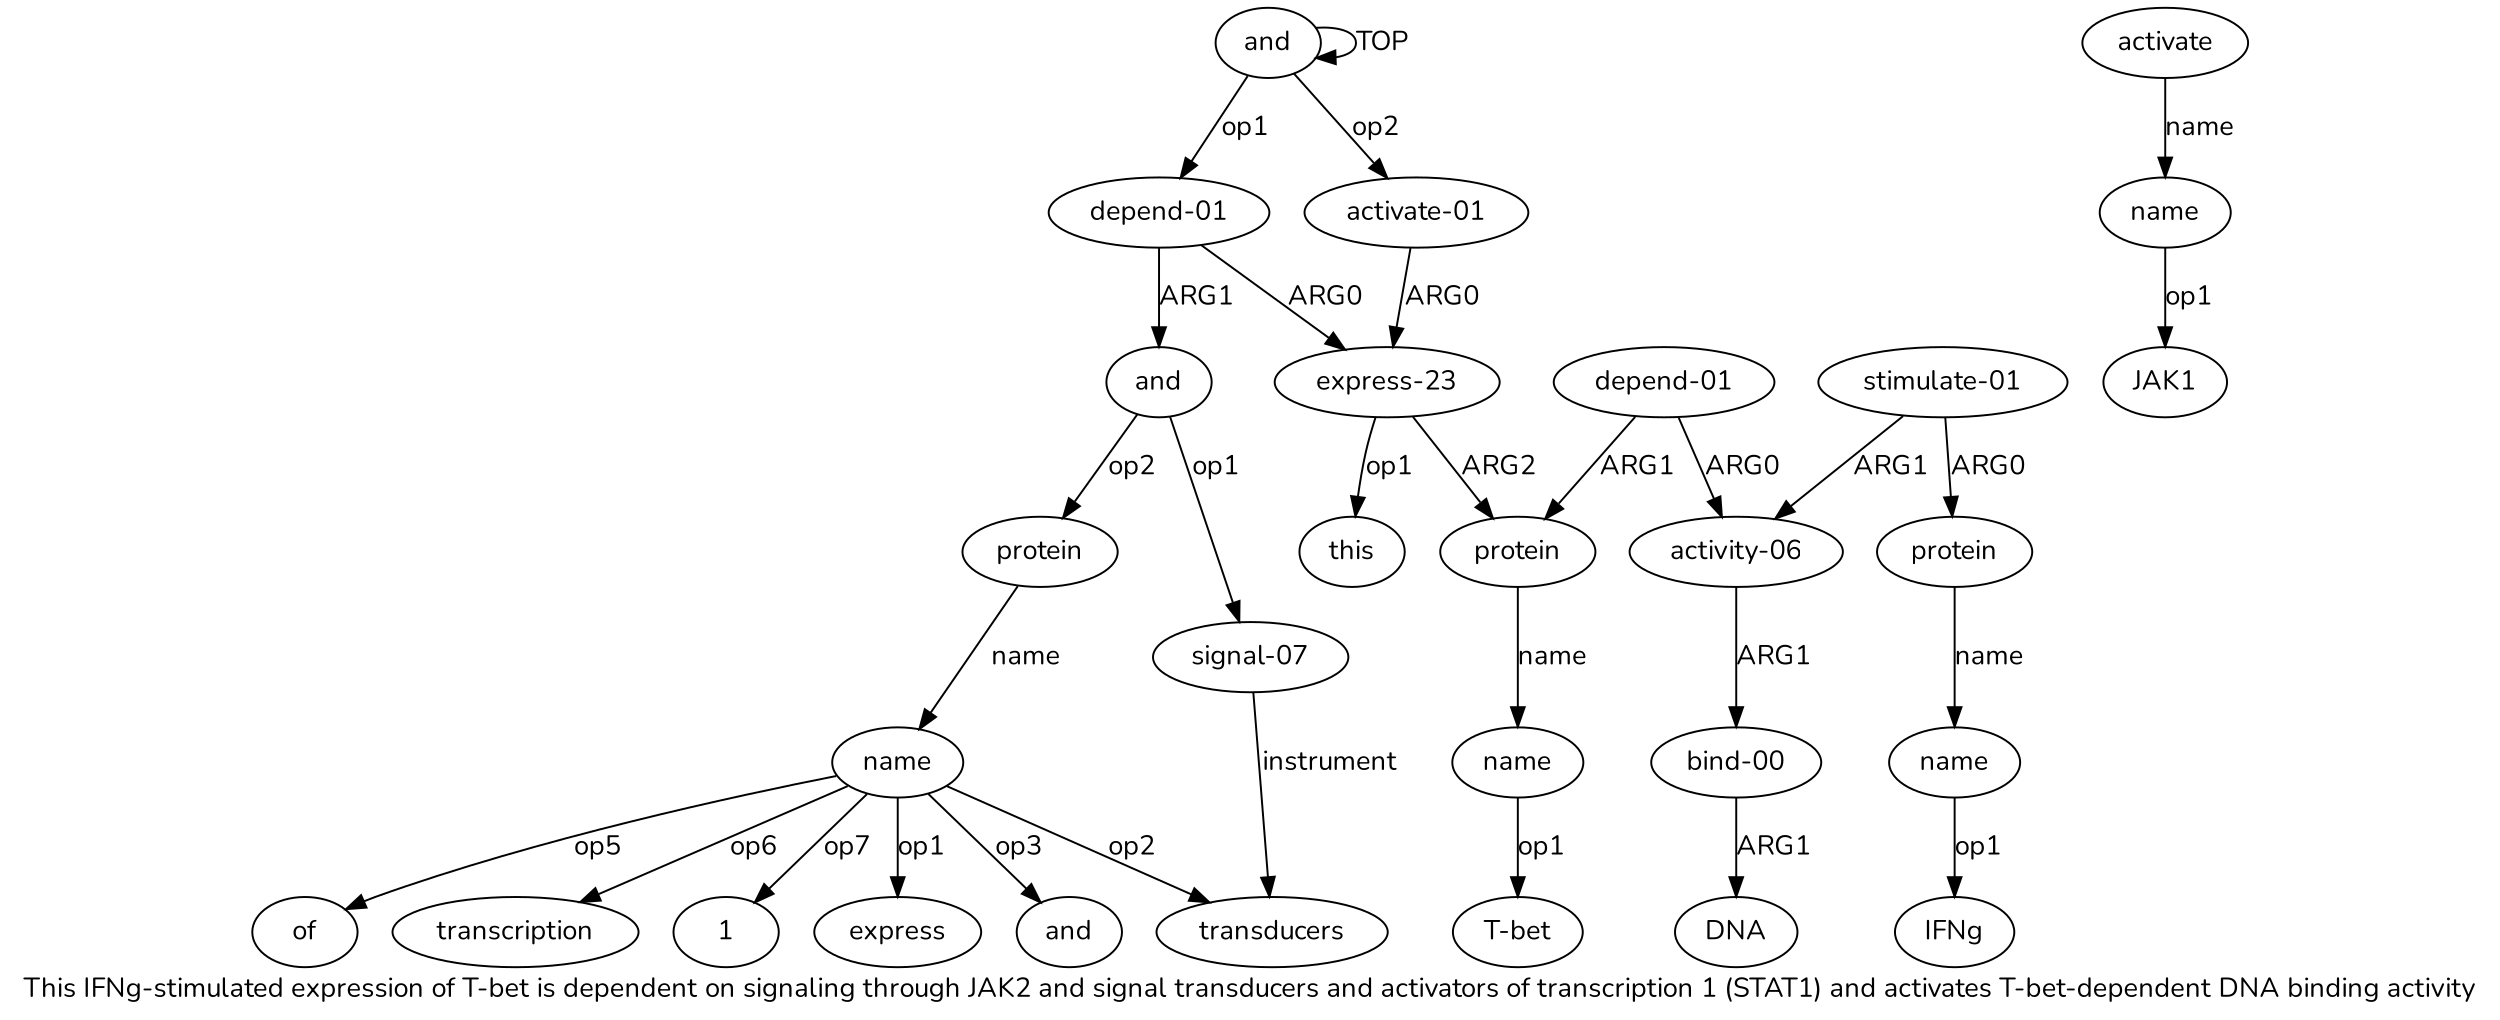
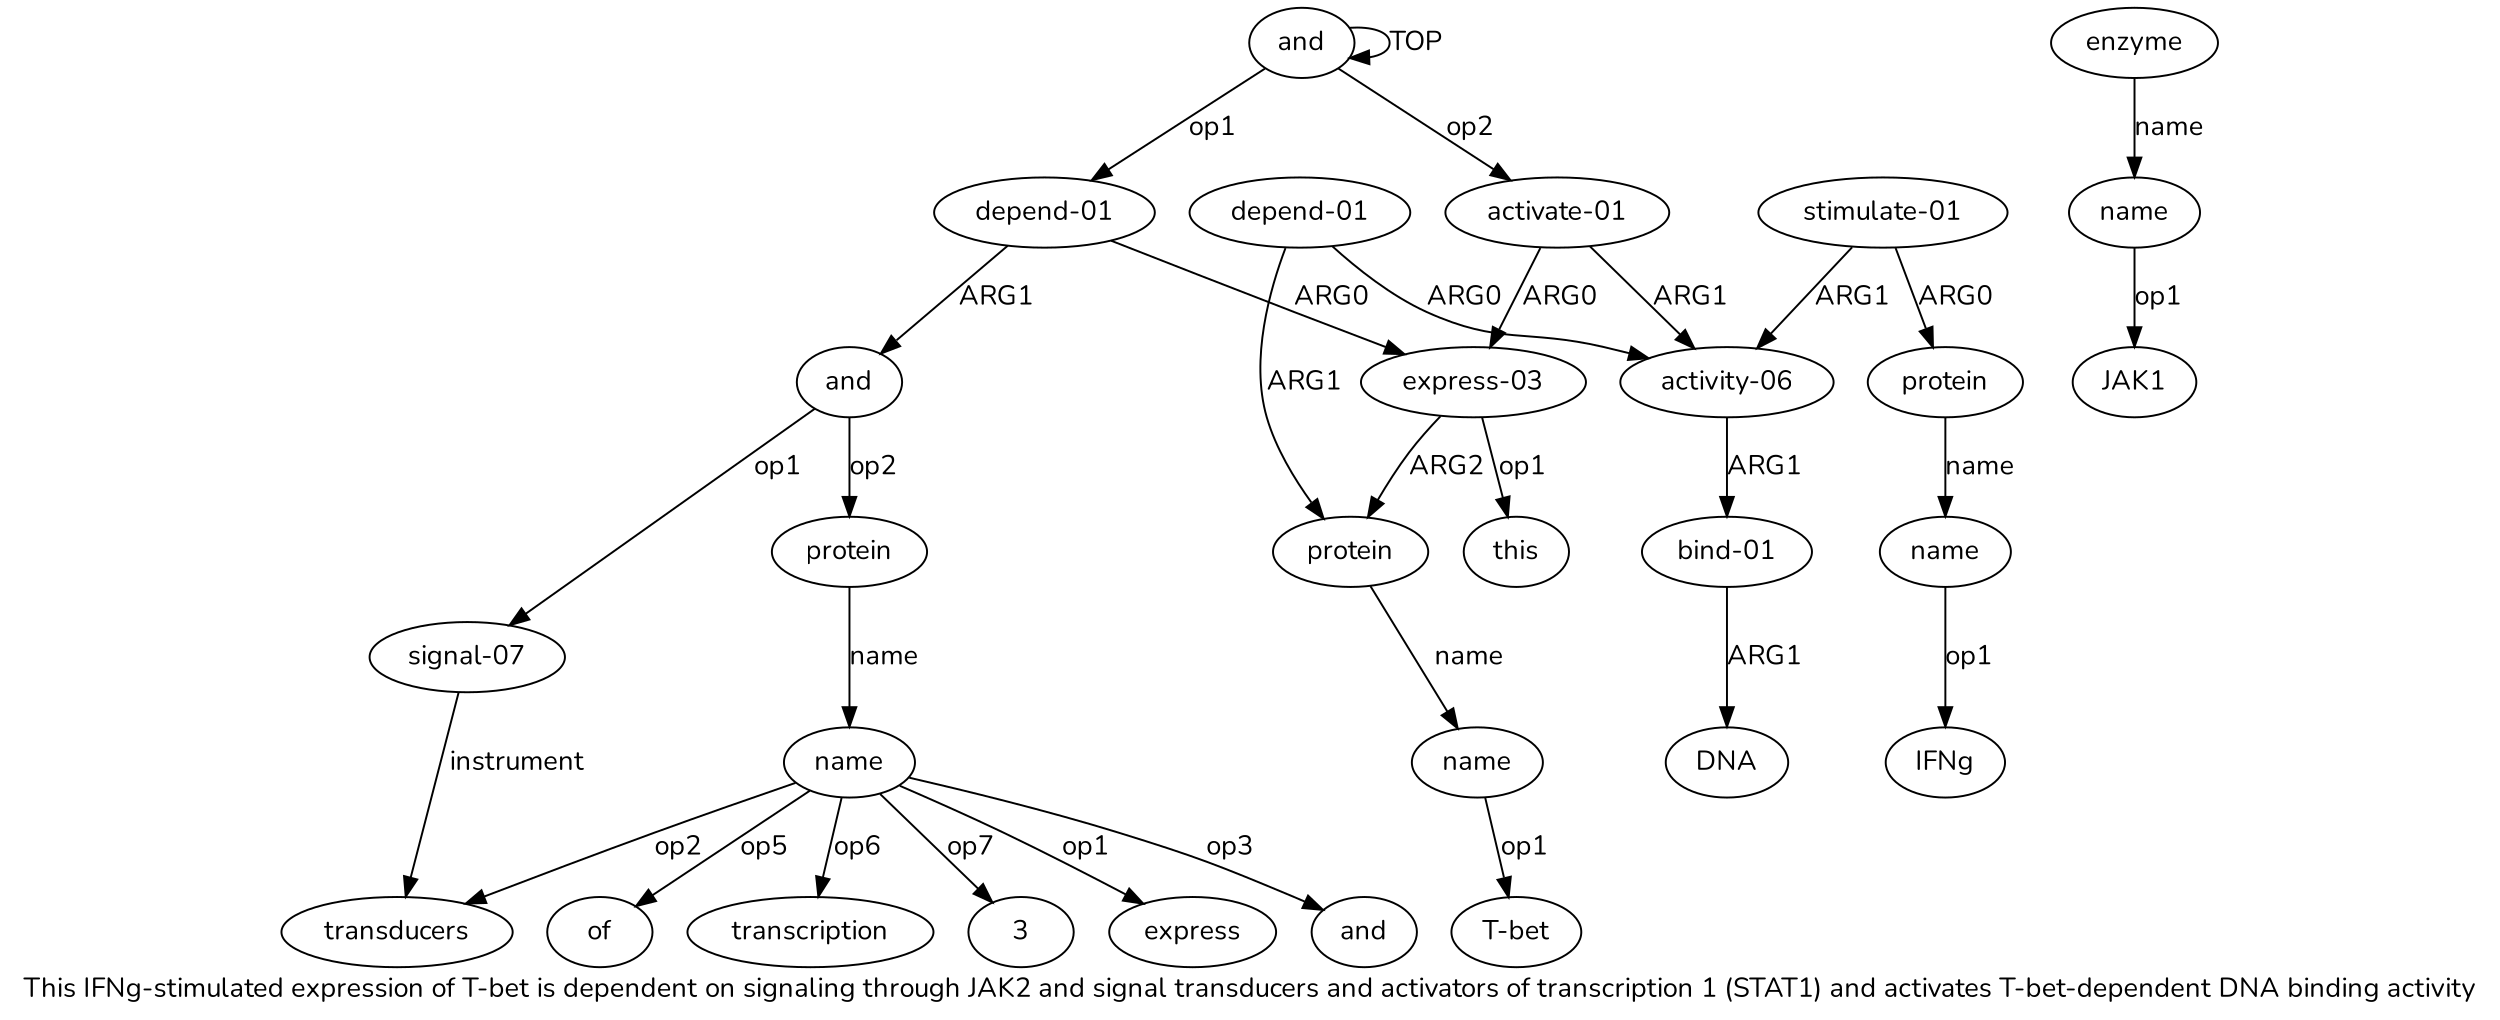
node "activate": label "activate" -> "enzyme"
edge "activate-01" -> "activity-06": added, label "ARG1"
node "express-23": label "express-23" -> "express-03"
node "bind-00": label "bind-00" -> "bind-01"
node "1": label "1" -> "3"
